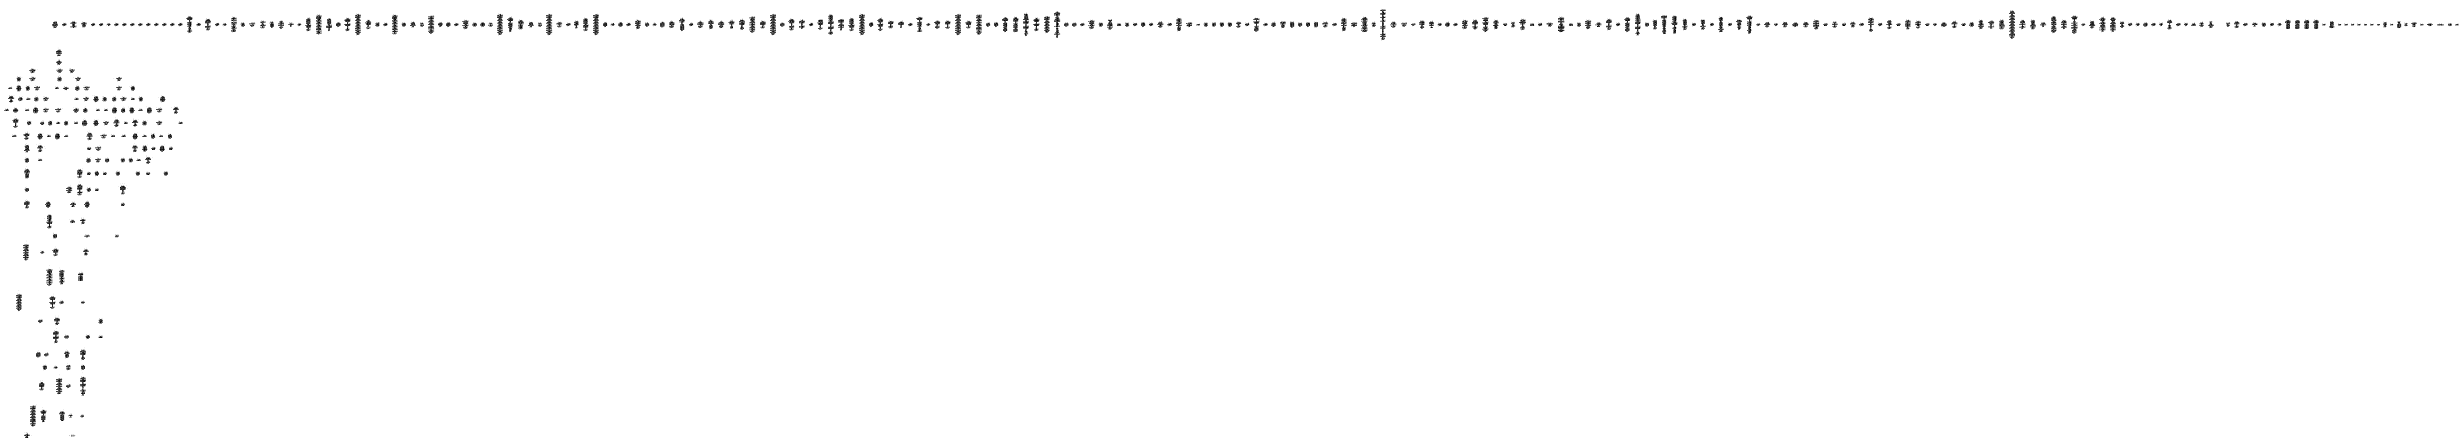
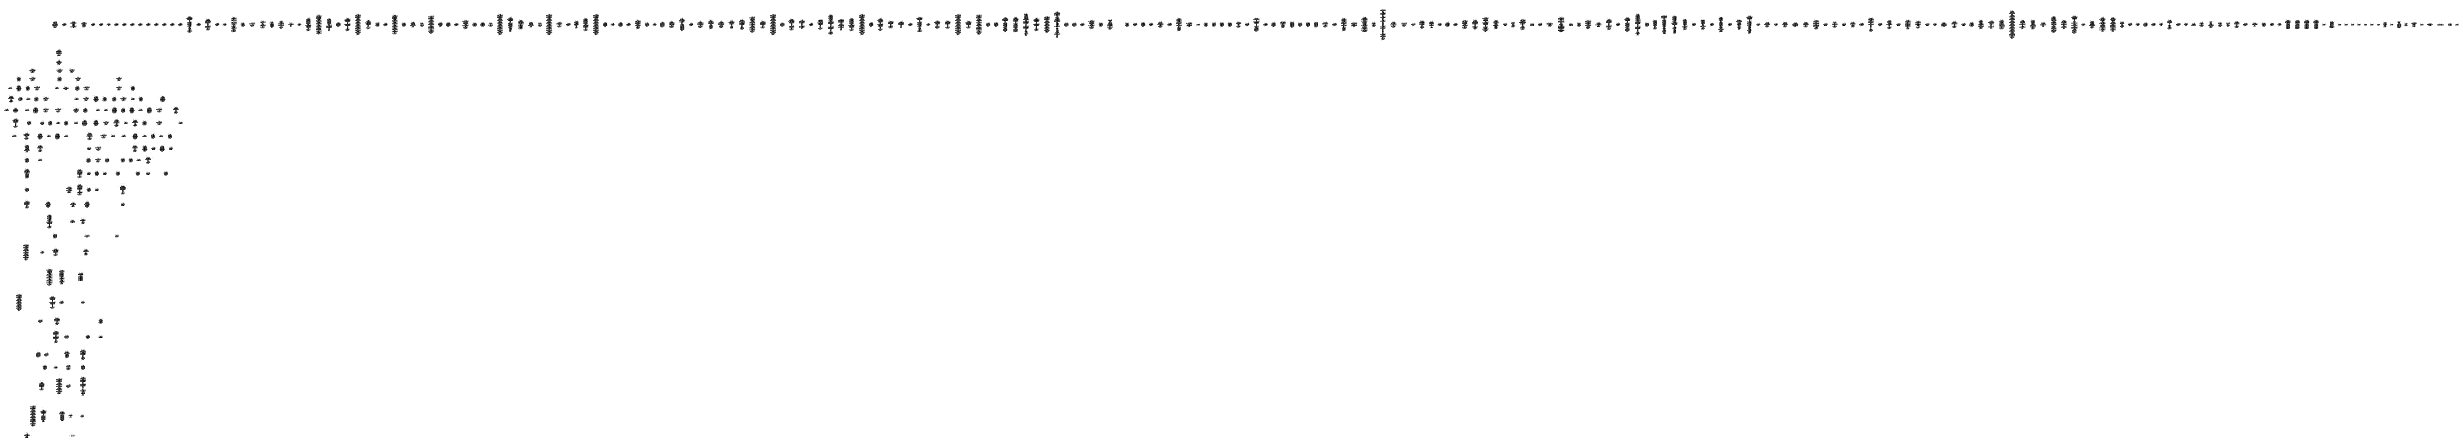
node "# 0x1080 JUMPDEST PUSHX Data": removed
node "# 0x1dc0 JUMPDEST GT ISZERO PUSHX Data JUMPI": added
